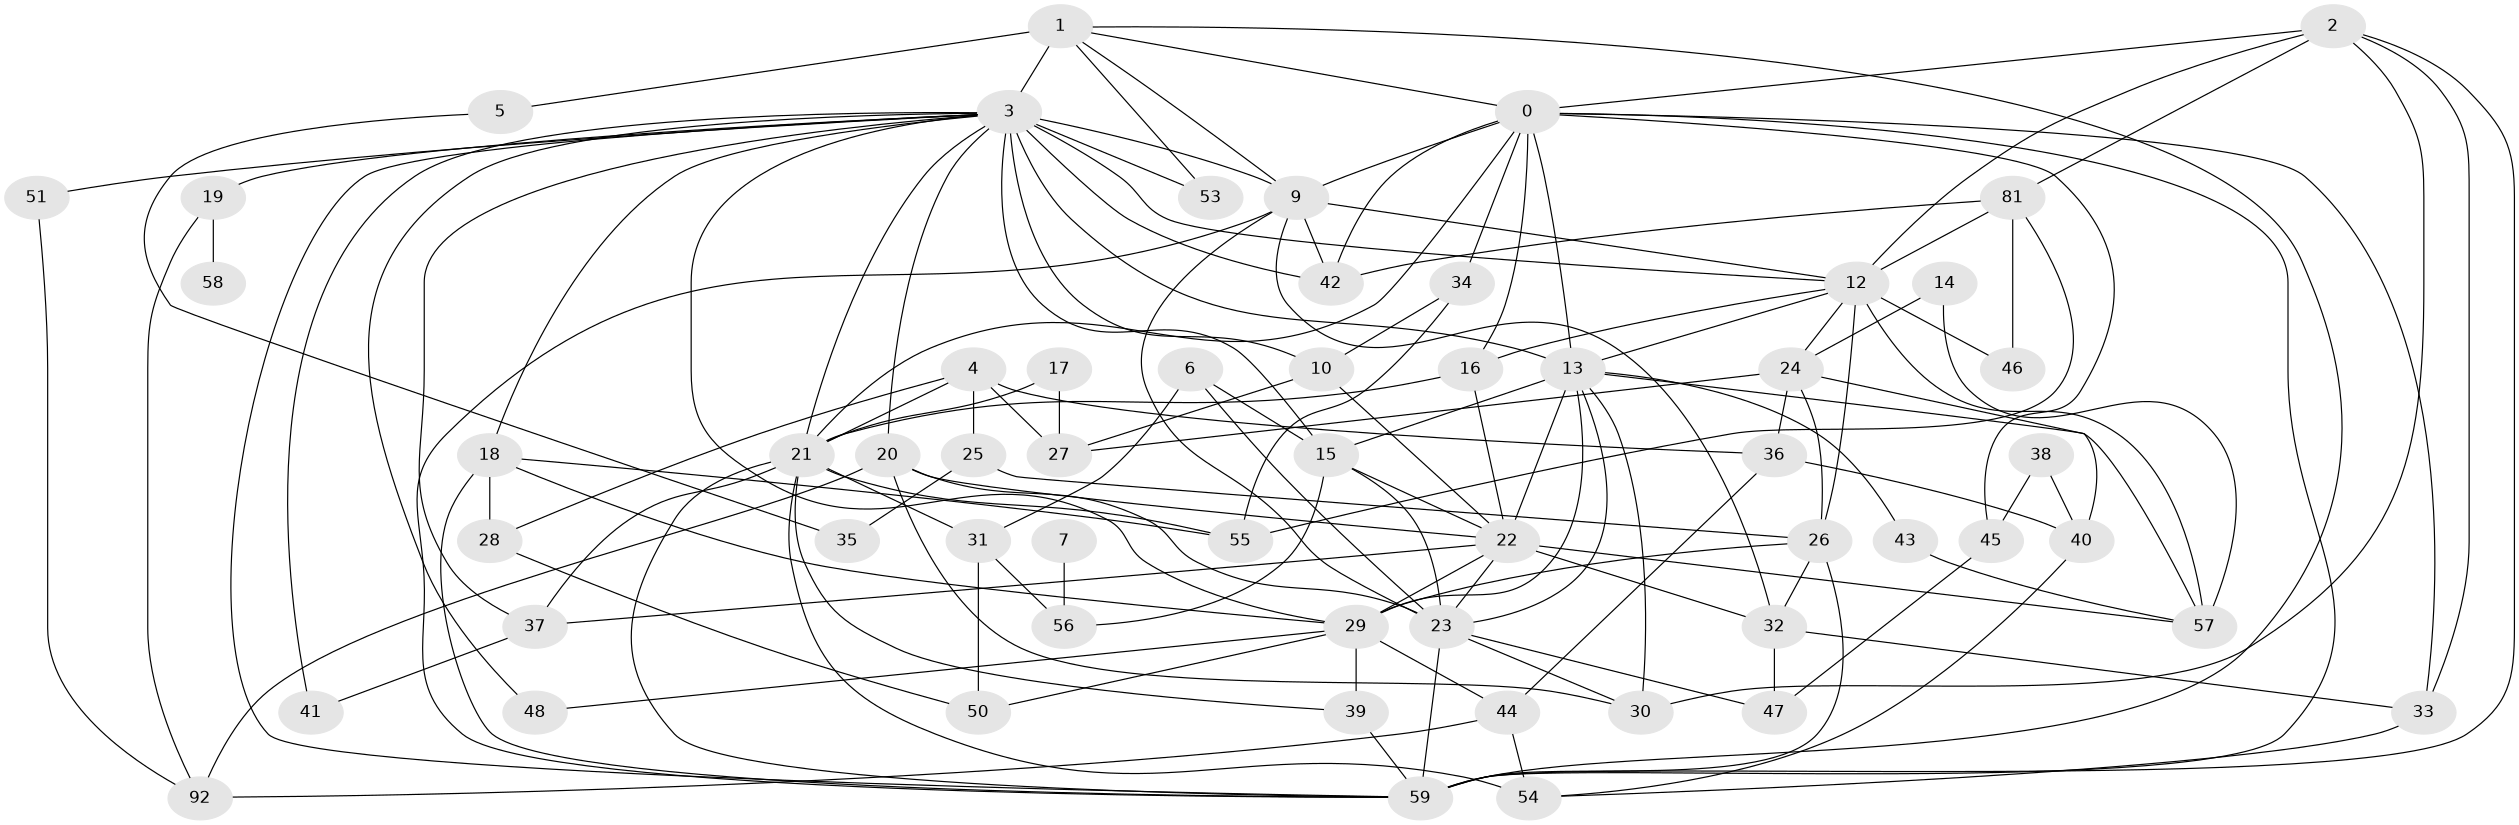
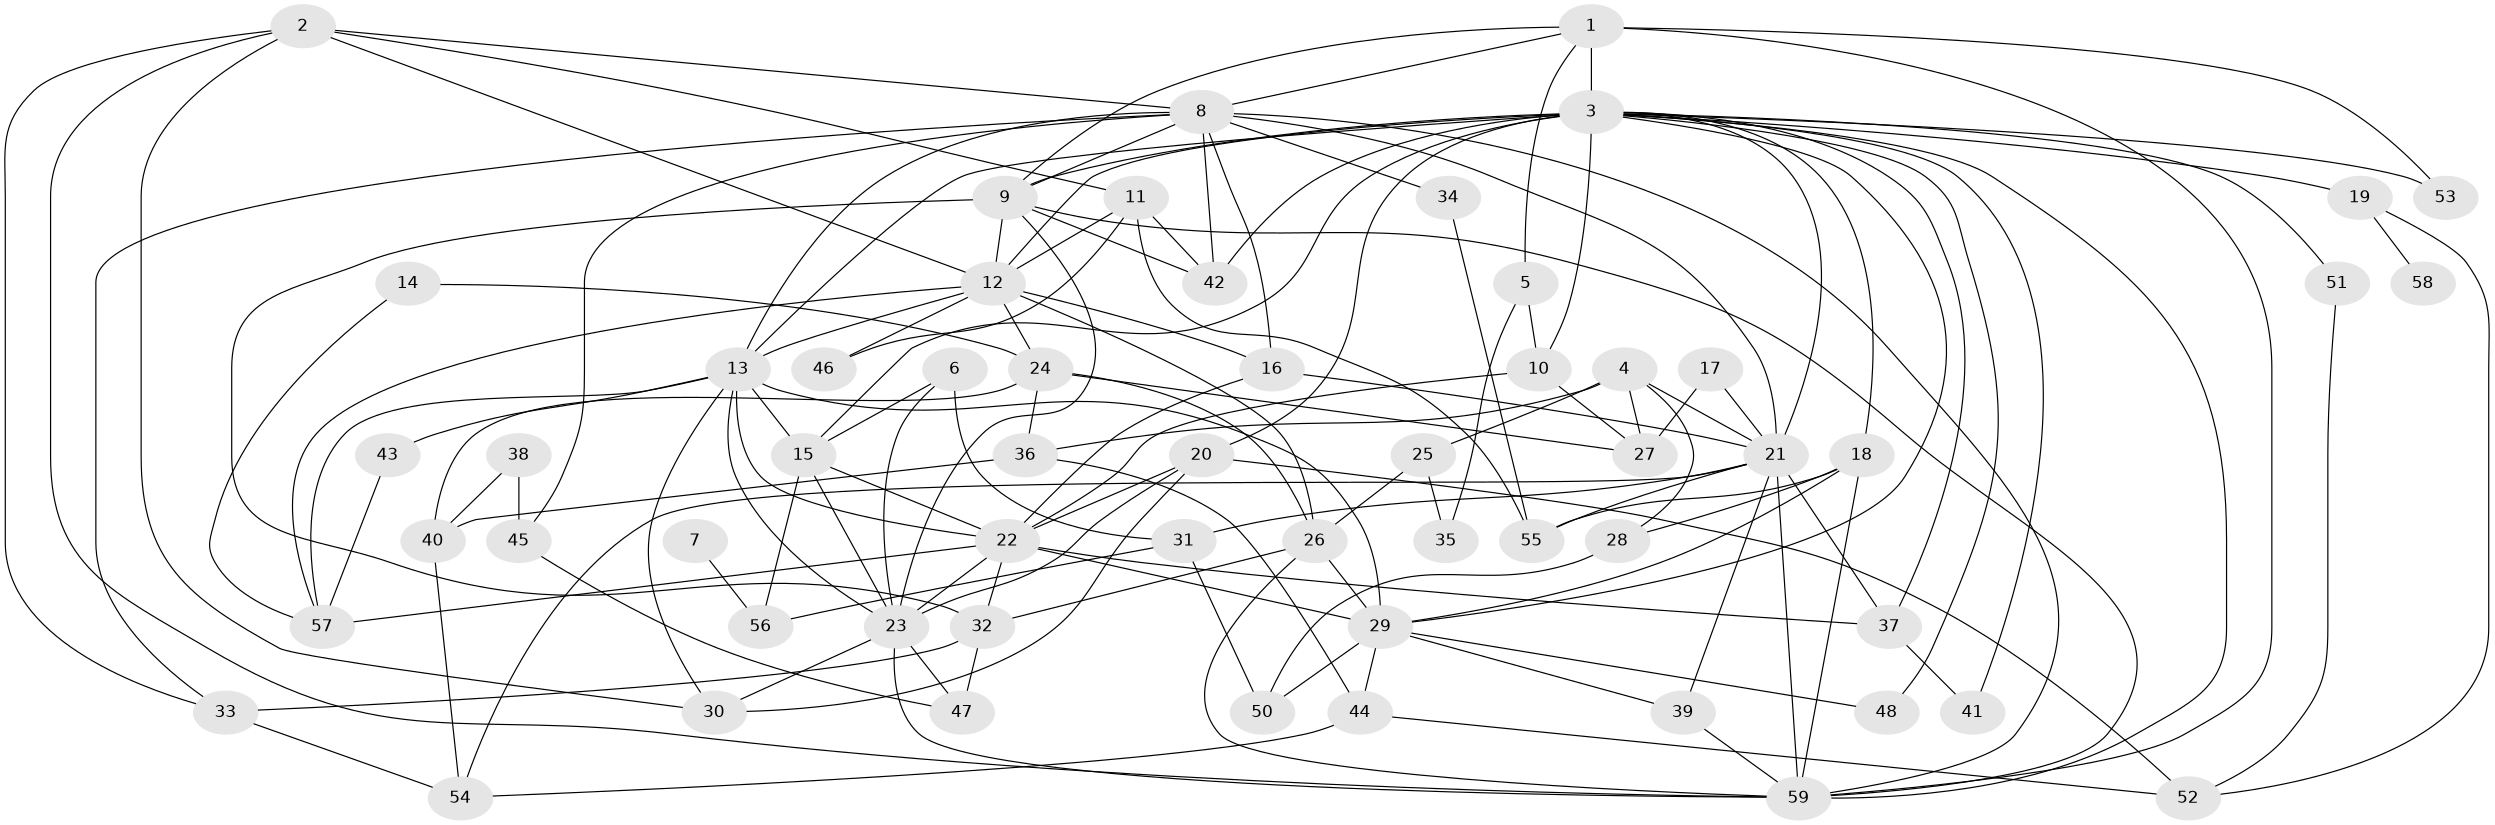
node "0": label "0" -> "8"
node "81": label "81" -> "11"
edge "34" -- "10": now "5" -- "10"
node "92": label "92" -> "52"
